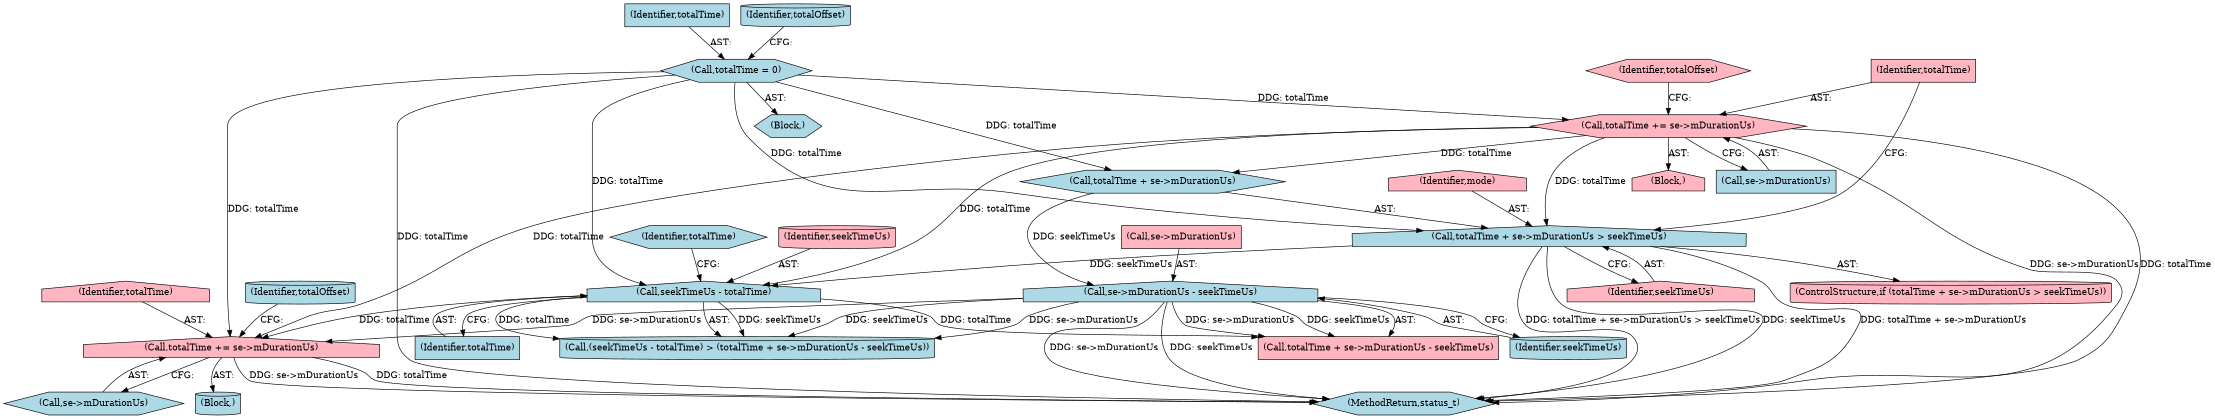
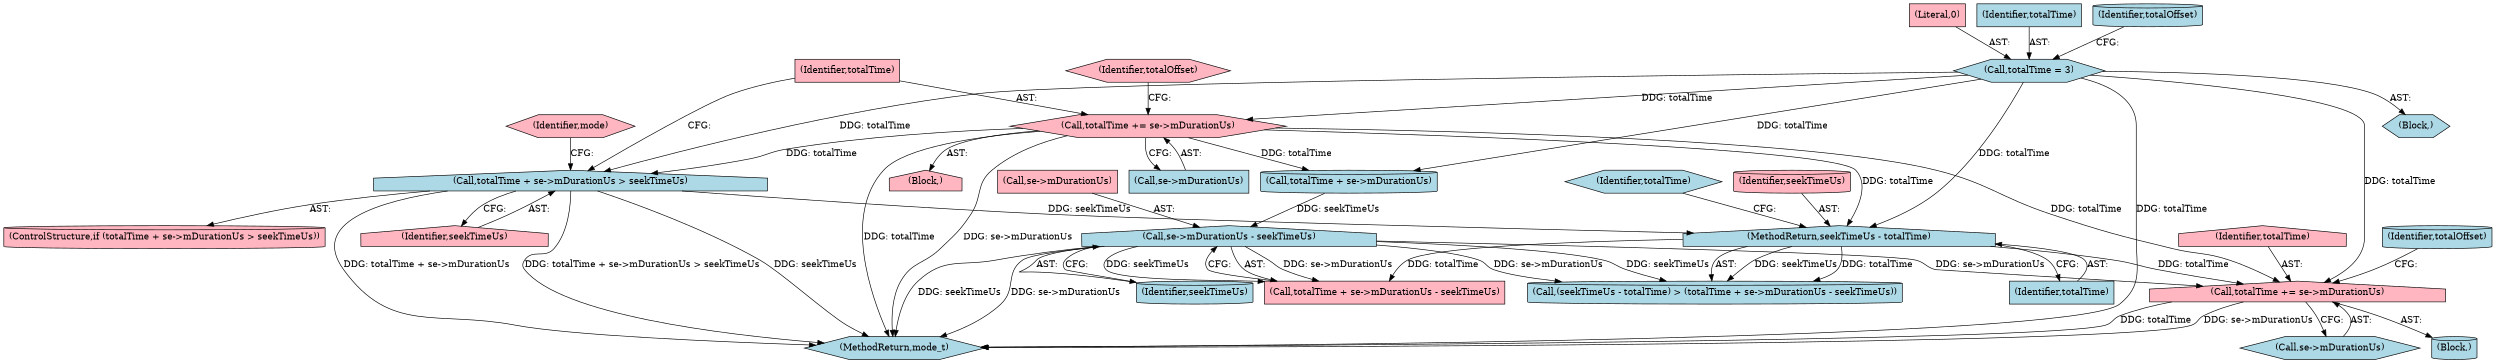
node "(Literal,0)": added
node "(Call,totalTime = 0)": label "(Call,totalTime = 0)" -> "(Call,totalTime = 3)"
node "(Call,totalTime + se->mDurationUs)": shape hexagon -> cylinder
node "(Identifier,mode)": shape house -> hexagon
edge "(Identifier,mode)" -> "(Call,totalTime + se->mDurationUs > seekTimeUs)": label "AST: " -> "CFG: "
edge "(Call,totalTime + se->mDurationUs)" -> "(Call,totalTime + se->mDurationUs > seekTimeUs)": removed, label "AST:"
edge "(Call,totalTime + se->mDurationUs - seekTimeUs)" -> "(Call,se->mDurationUs - seekTimeUs)": added, label "CFG:"
node "(Call,seekTimeUs - totalTime)": label "(Call,seekTimeUs - totalTime)" -> "(MethodReturn,seekTimeUs - totalTime)"
node "(MethodReturn,status_t)": label "(MethodReturn,status_t)" -> "(MethodReturn,mode_t)"
